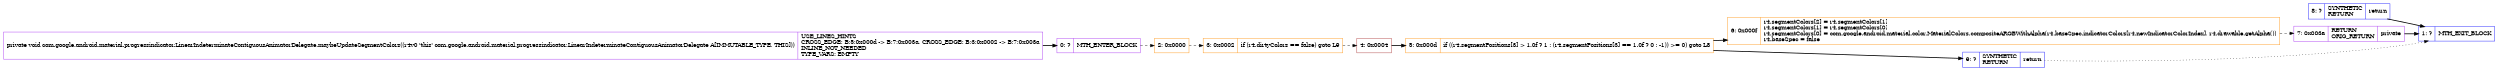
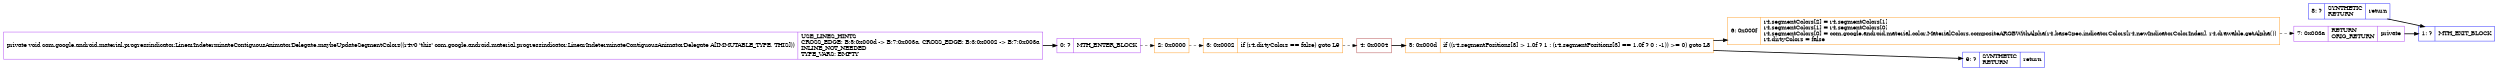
node "6: 0x000f": text "r4.baseSpec = false" -> "r4.dirtyColors = false"
edge "9: ?" -> "1: ?": removed
